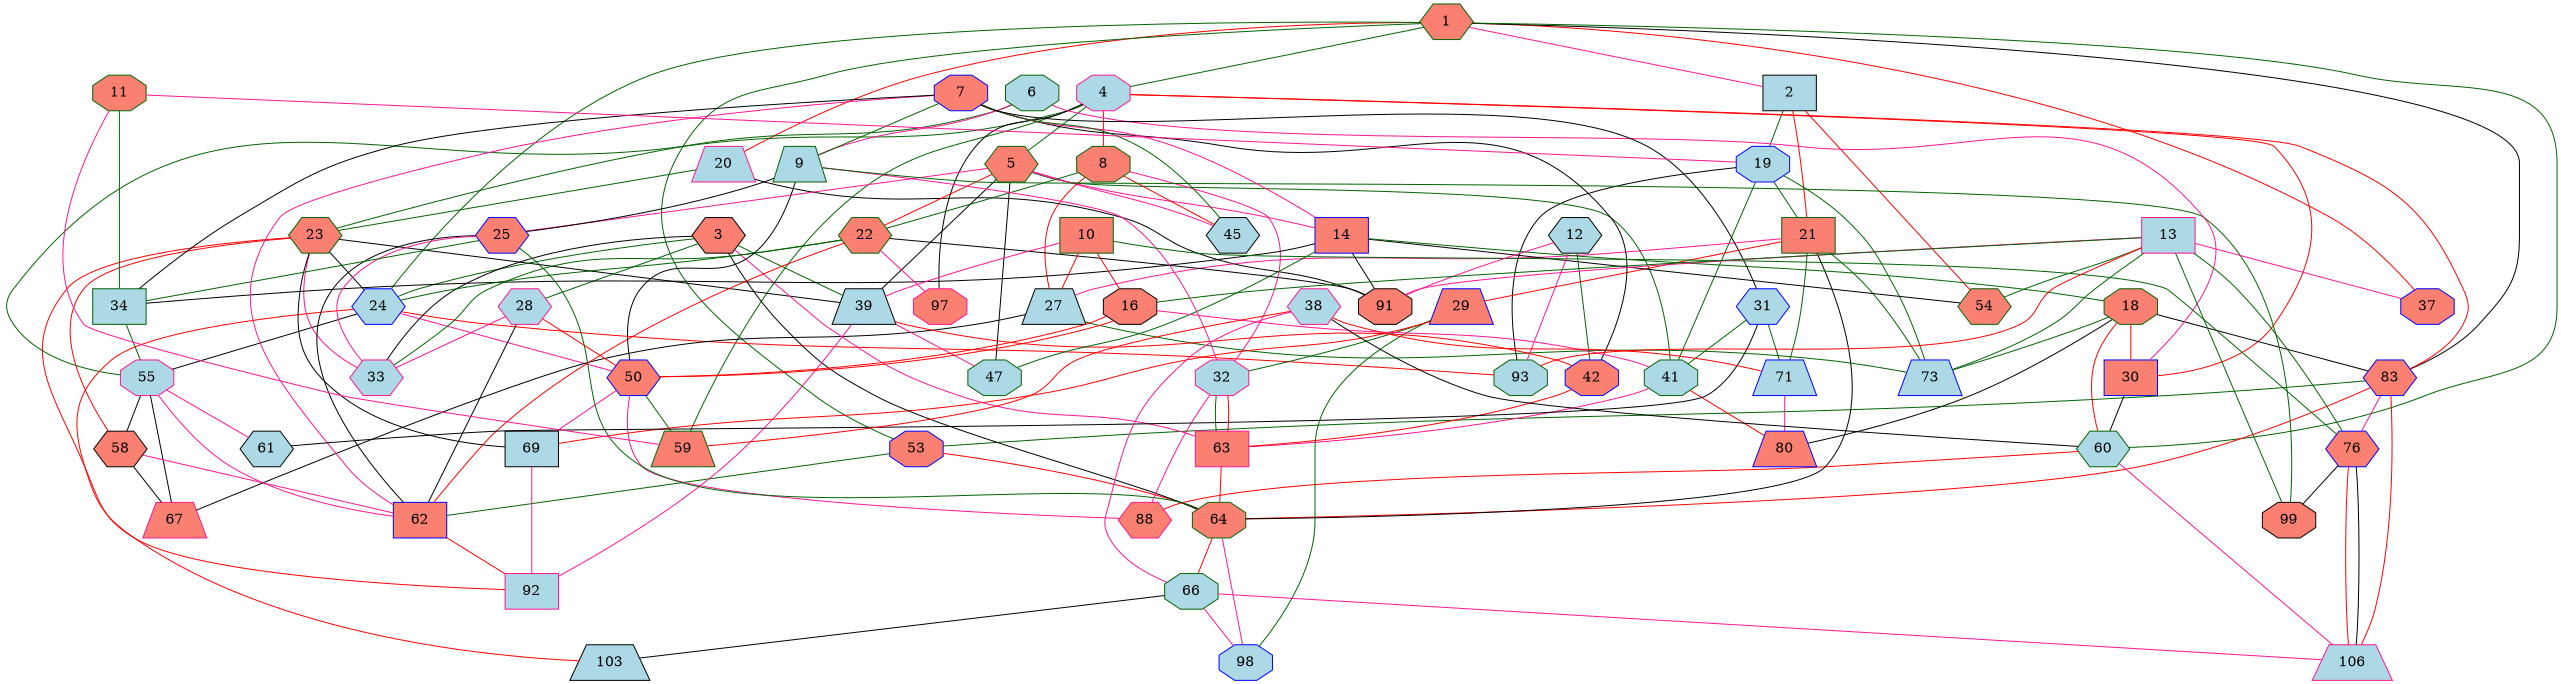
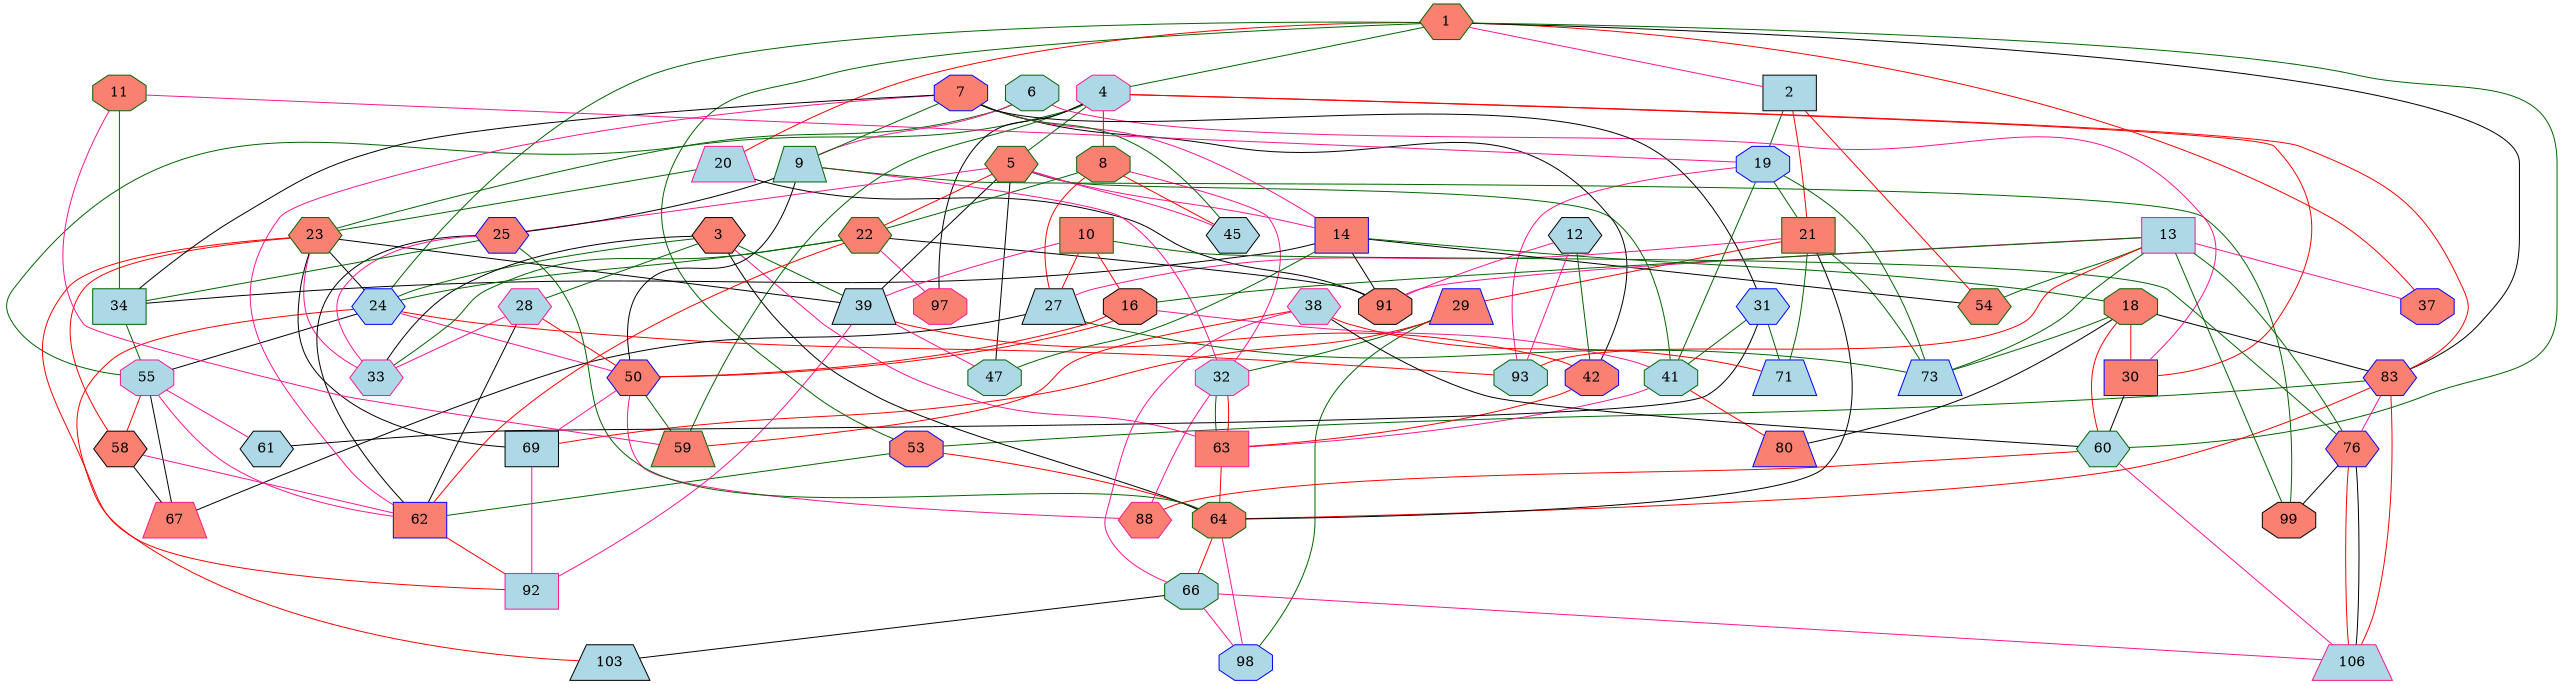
edge "19" -- "93": color black -> deeppink
edge "55" -- "58": color black -> red
edge "71" -- "80": removed
